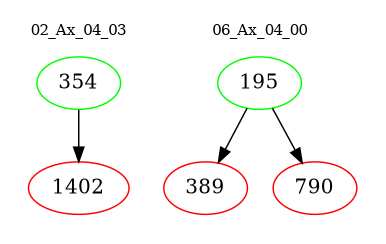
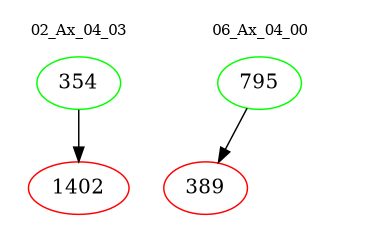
node "195": label "195" -> "795"
node "790": removed
